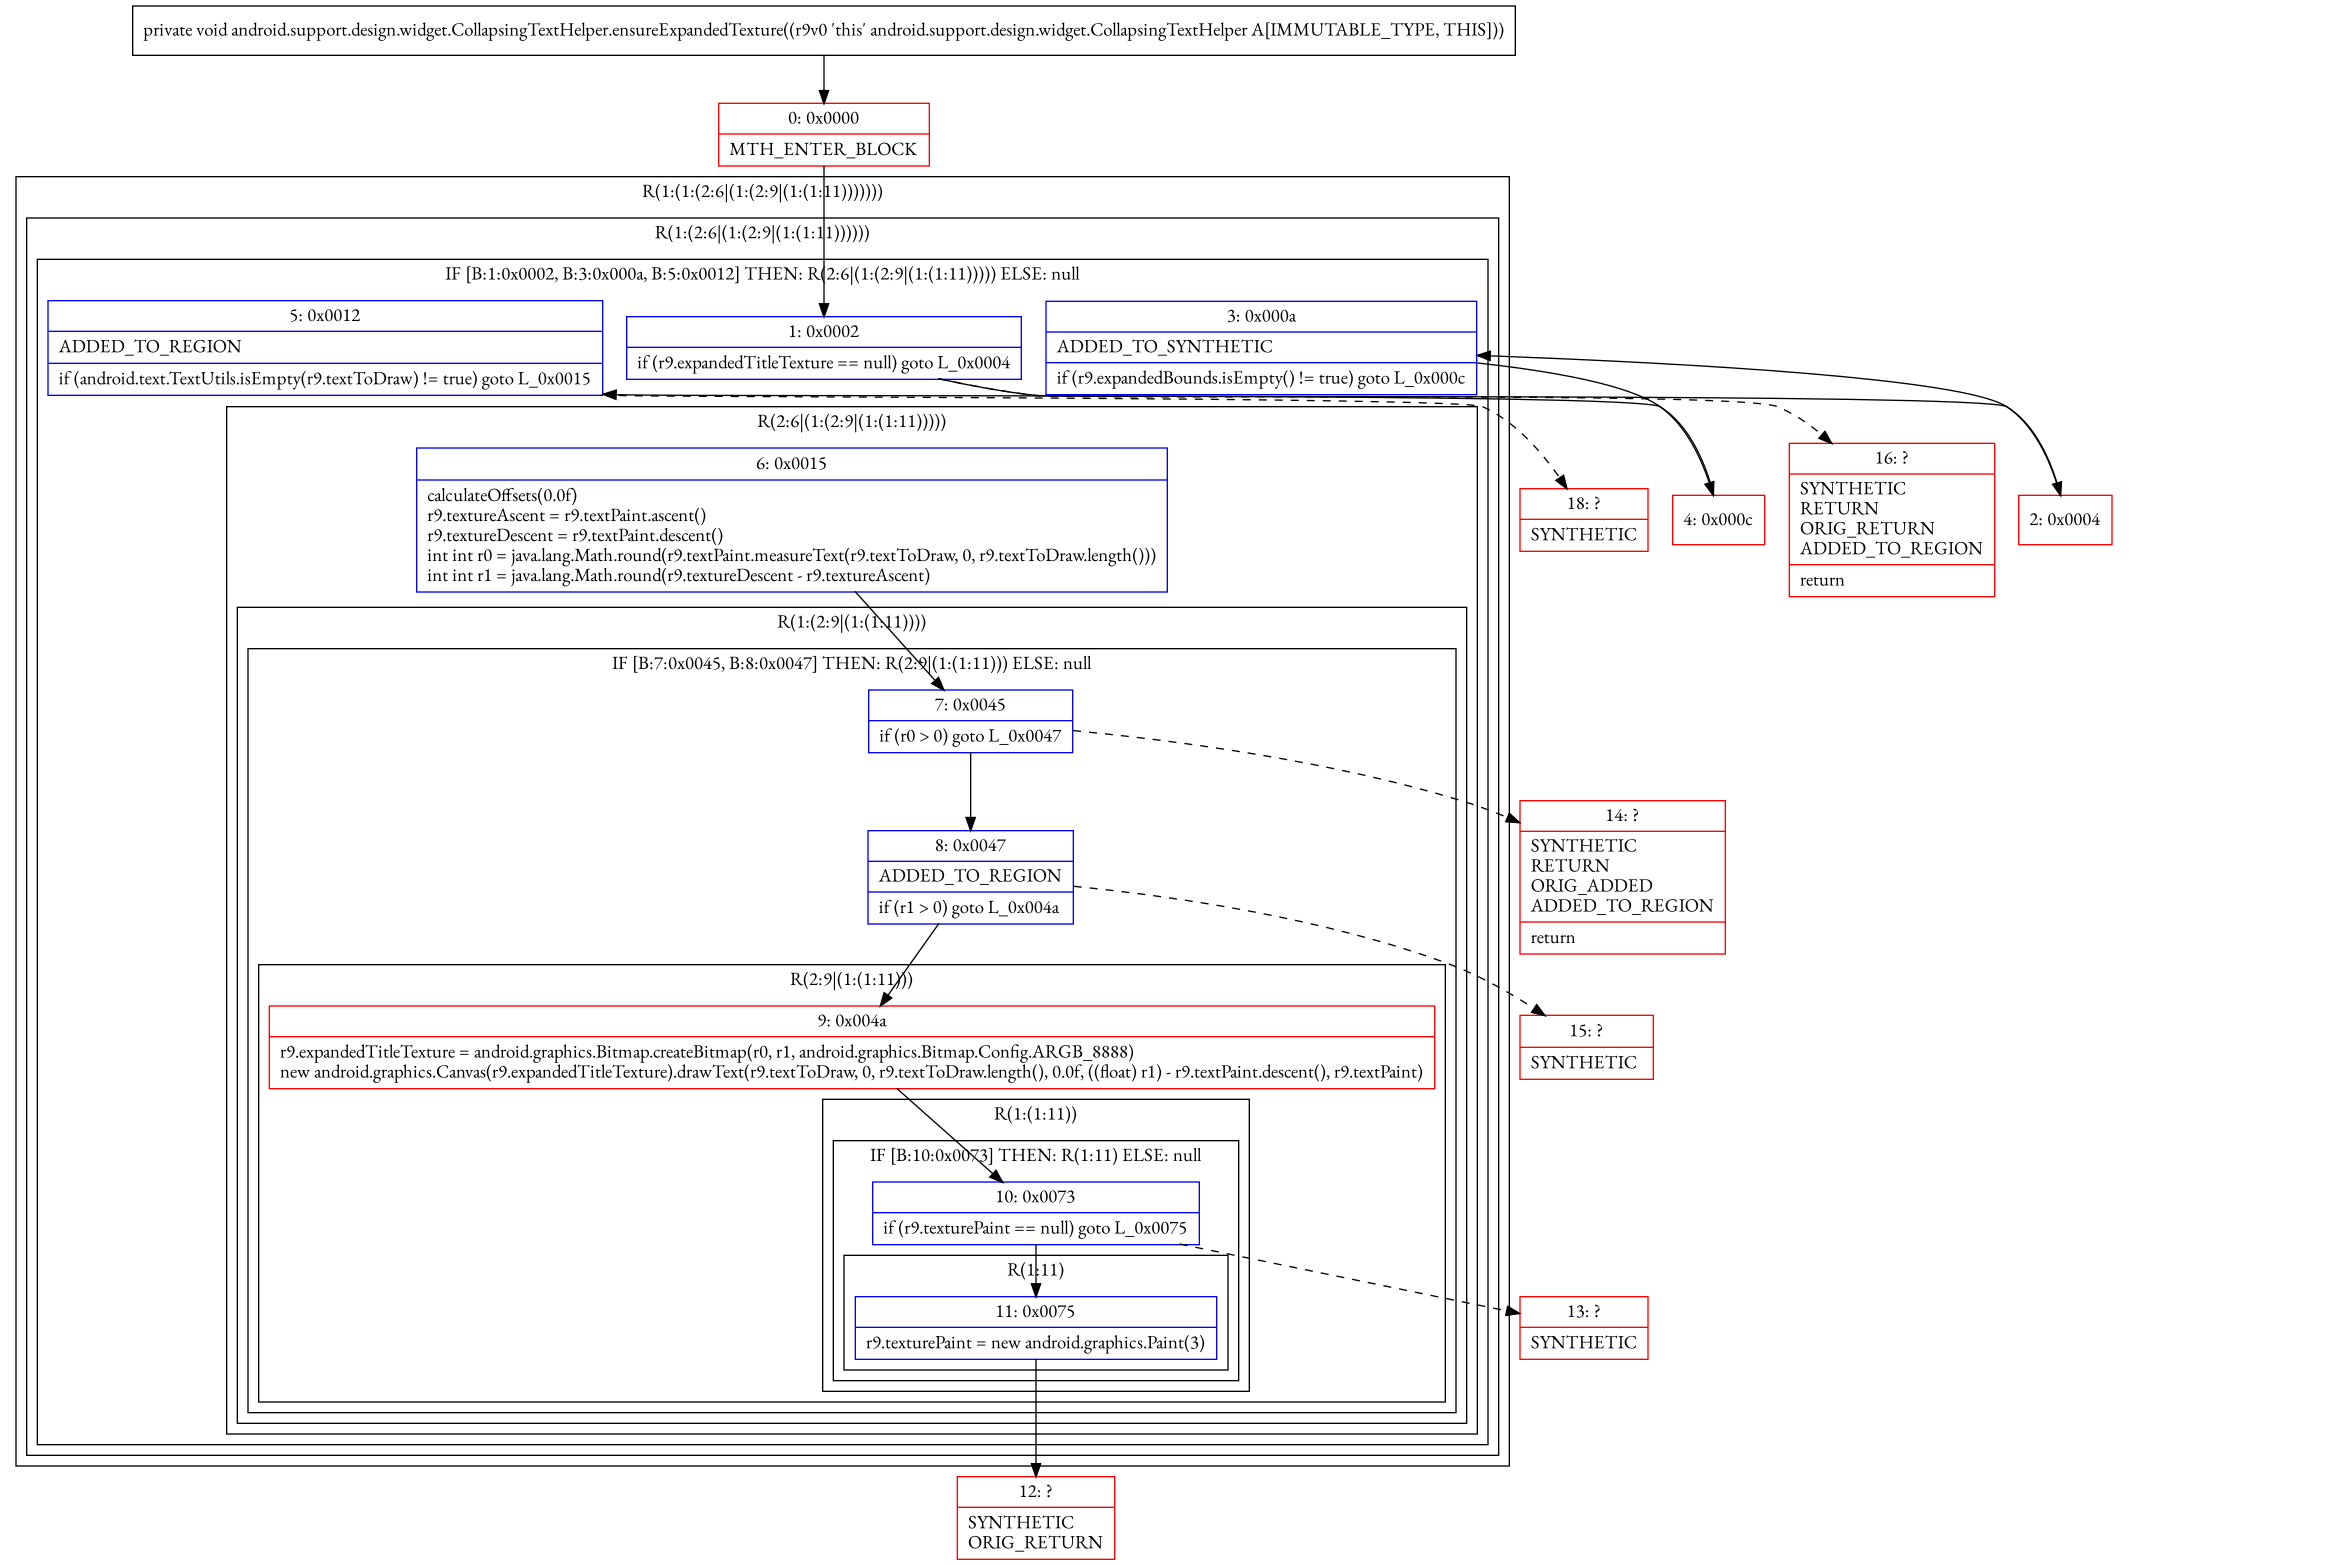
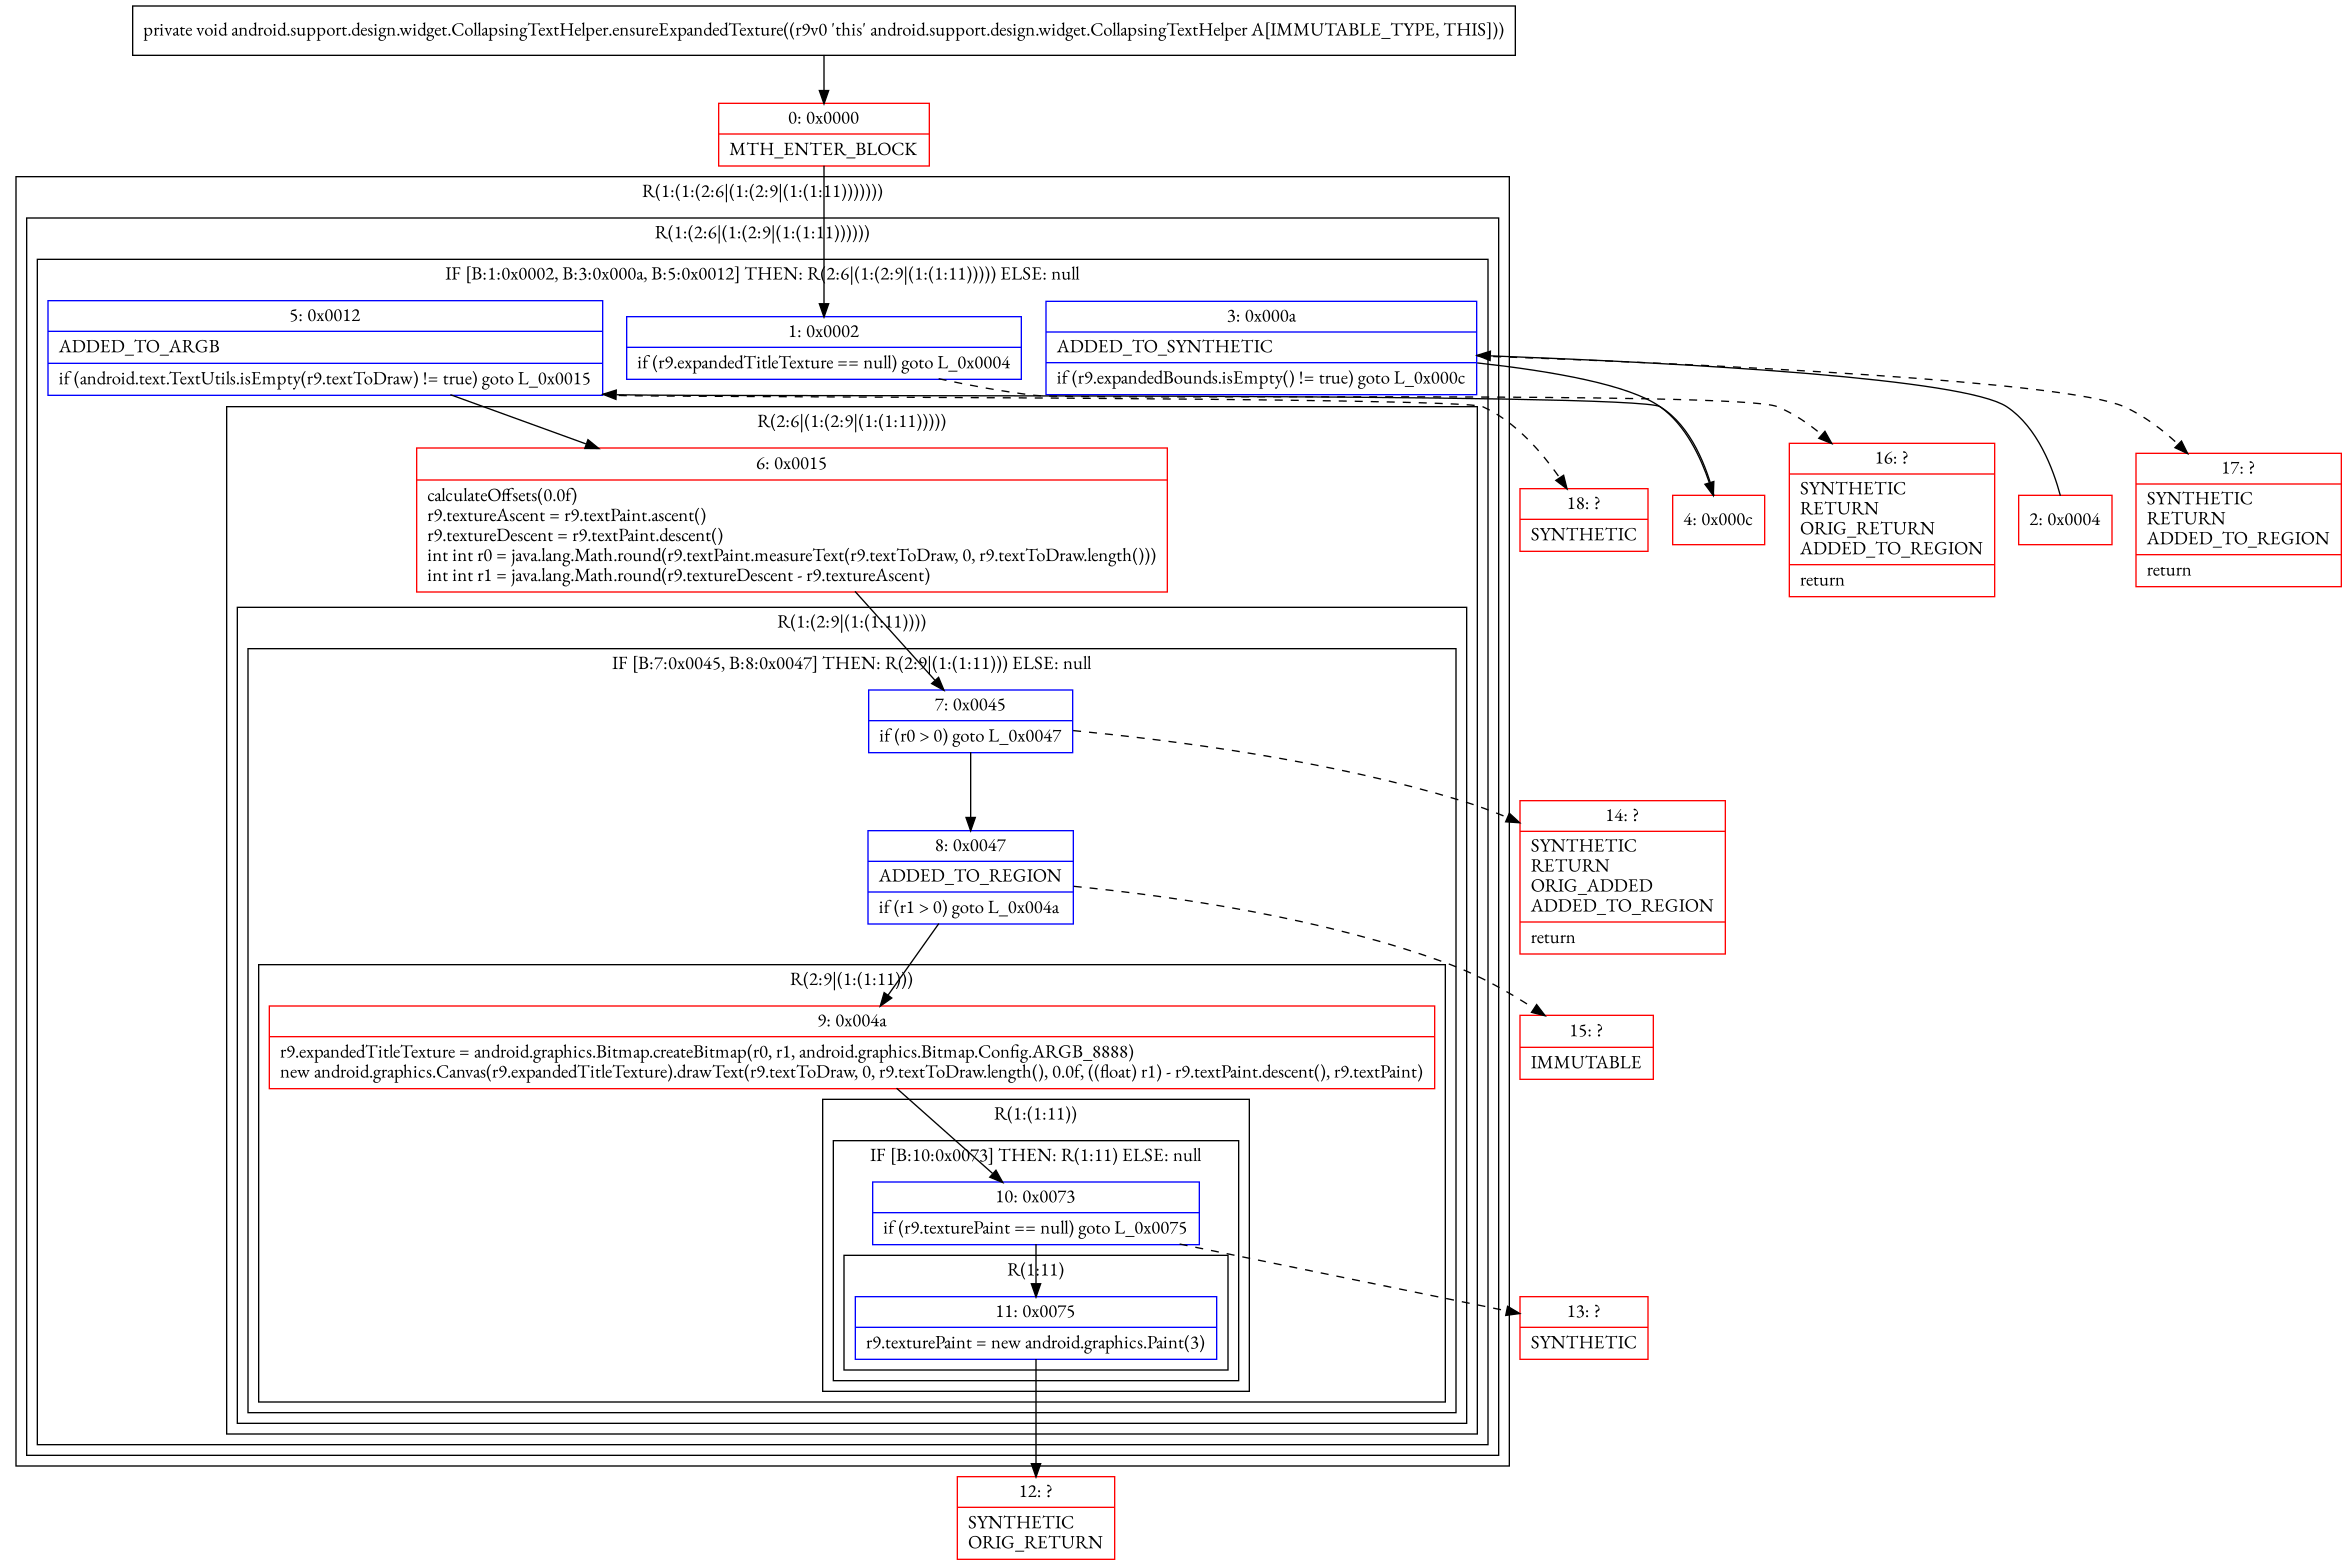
node "5: 0x0012": text "ADDED_TO_REGION" -> "ADDED_TO_ARGB"
edge "1: 0x0002" -> "2: 0x0004": removed
edge "5: 0x0012" -> "6: 0x0015": added
node "6: 0x0015": color blue -> red
node "17: ?": added
node "15: ?": text "SYNTHETIC" -> "IMMUTABLE"
